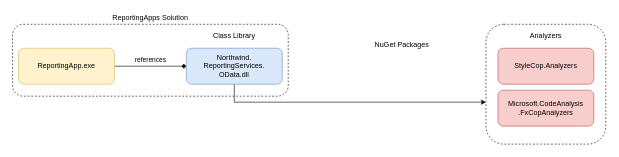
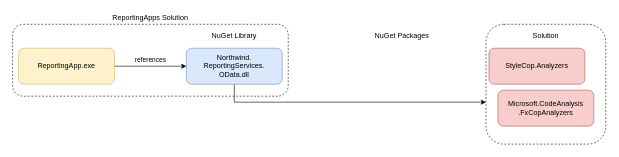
node "Class Library": label "Class Library" -> "NuGet Library"
node "Analyzers": label "Analyzers" -> "Solution"
node "NuGet Packages": moved (402, 45) -> (402, 36)
edge "ReportingApp.exe" -> "Northwind. ReportingServices. OData.dll": arrowhead diamond -> classic
node "StyleCop.Analyzers": moved (546, 66) -> (537, 66)
